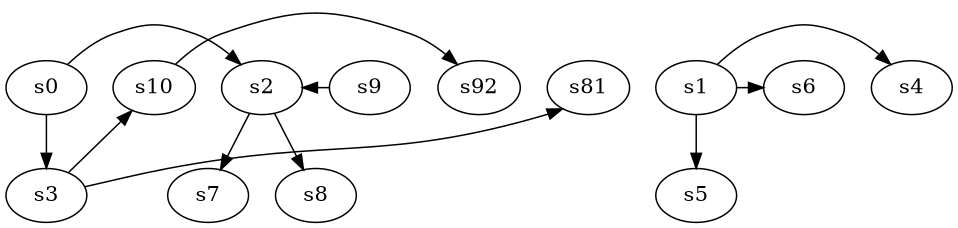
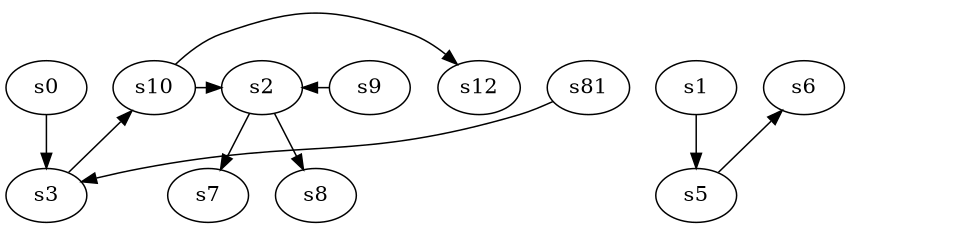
edge "s0" -> "s2": now "s10" -> "s2"
node "s92": label "s92" -> "s12"
edge "s1" -> "s6": now "s5" -> "s6"
node "s4": removed
edge "s3" -> "s81": reversed
